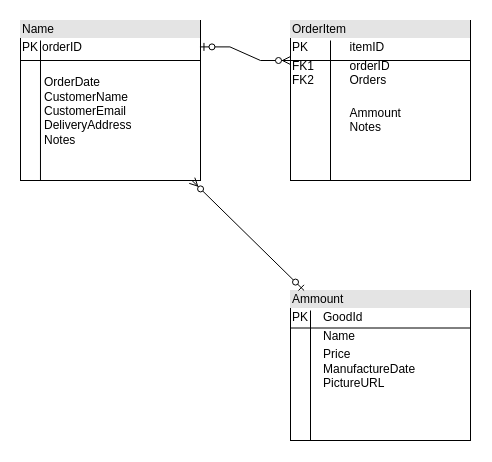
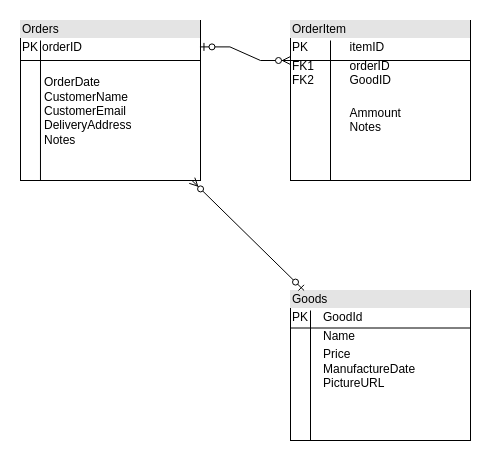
node "Name PK orderID OrderDate CustomerName CustomerEmail DeliveryAddress Notes": label "Name PK orderID OrderDate CustomerName CustomerEmail DeliveryAddress Notes" -> "Orders PK orderID OrderDate CustomerName CustomerEmail DeliveryAddress Notes"
node "OrderItem PK itemID FK1 FK2 orderID Orders Ammount Notes": label "OrderItem PK itemID FK1 FK2 orderID Orders Ammount Notes" -> "OrderItem PK itemID FK1 FK2 orderID GoodID Ammount Notes"
node "Ammount PK GoodId Name Price ManufactureDate PictureURL": label "Ammount PK GoodId Name Price ManufactureDate PictureURL" -> "Goods PK GoodId Name Price ManufactureDate PictureURL"
